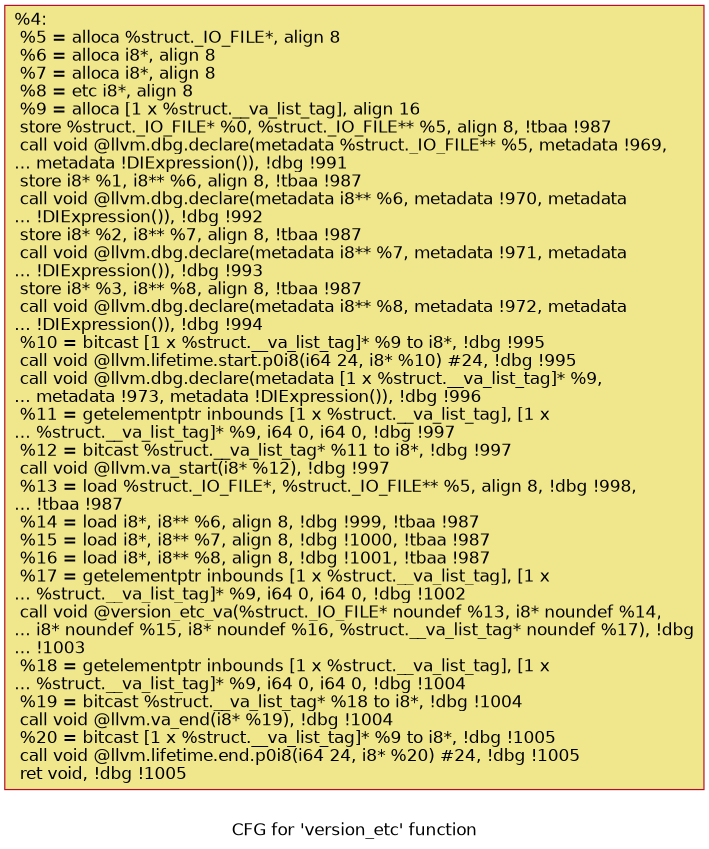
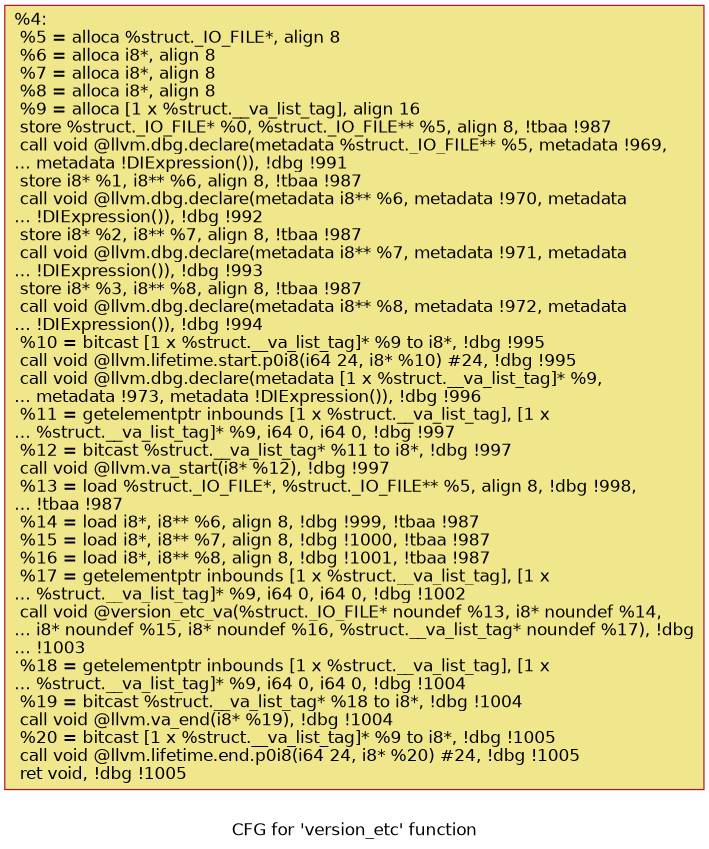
node "%4:": text "%8 = etc i8*, align 8" -> "%8 = alloca i8*, align 8"
